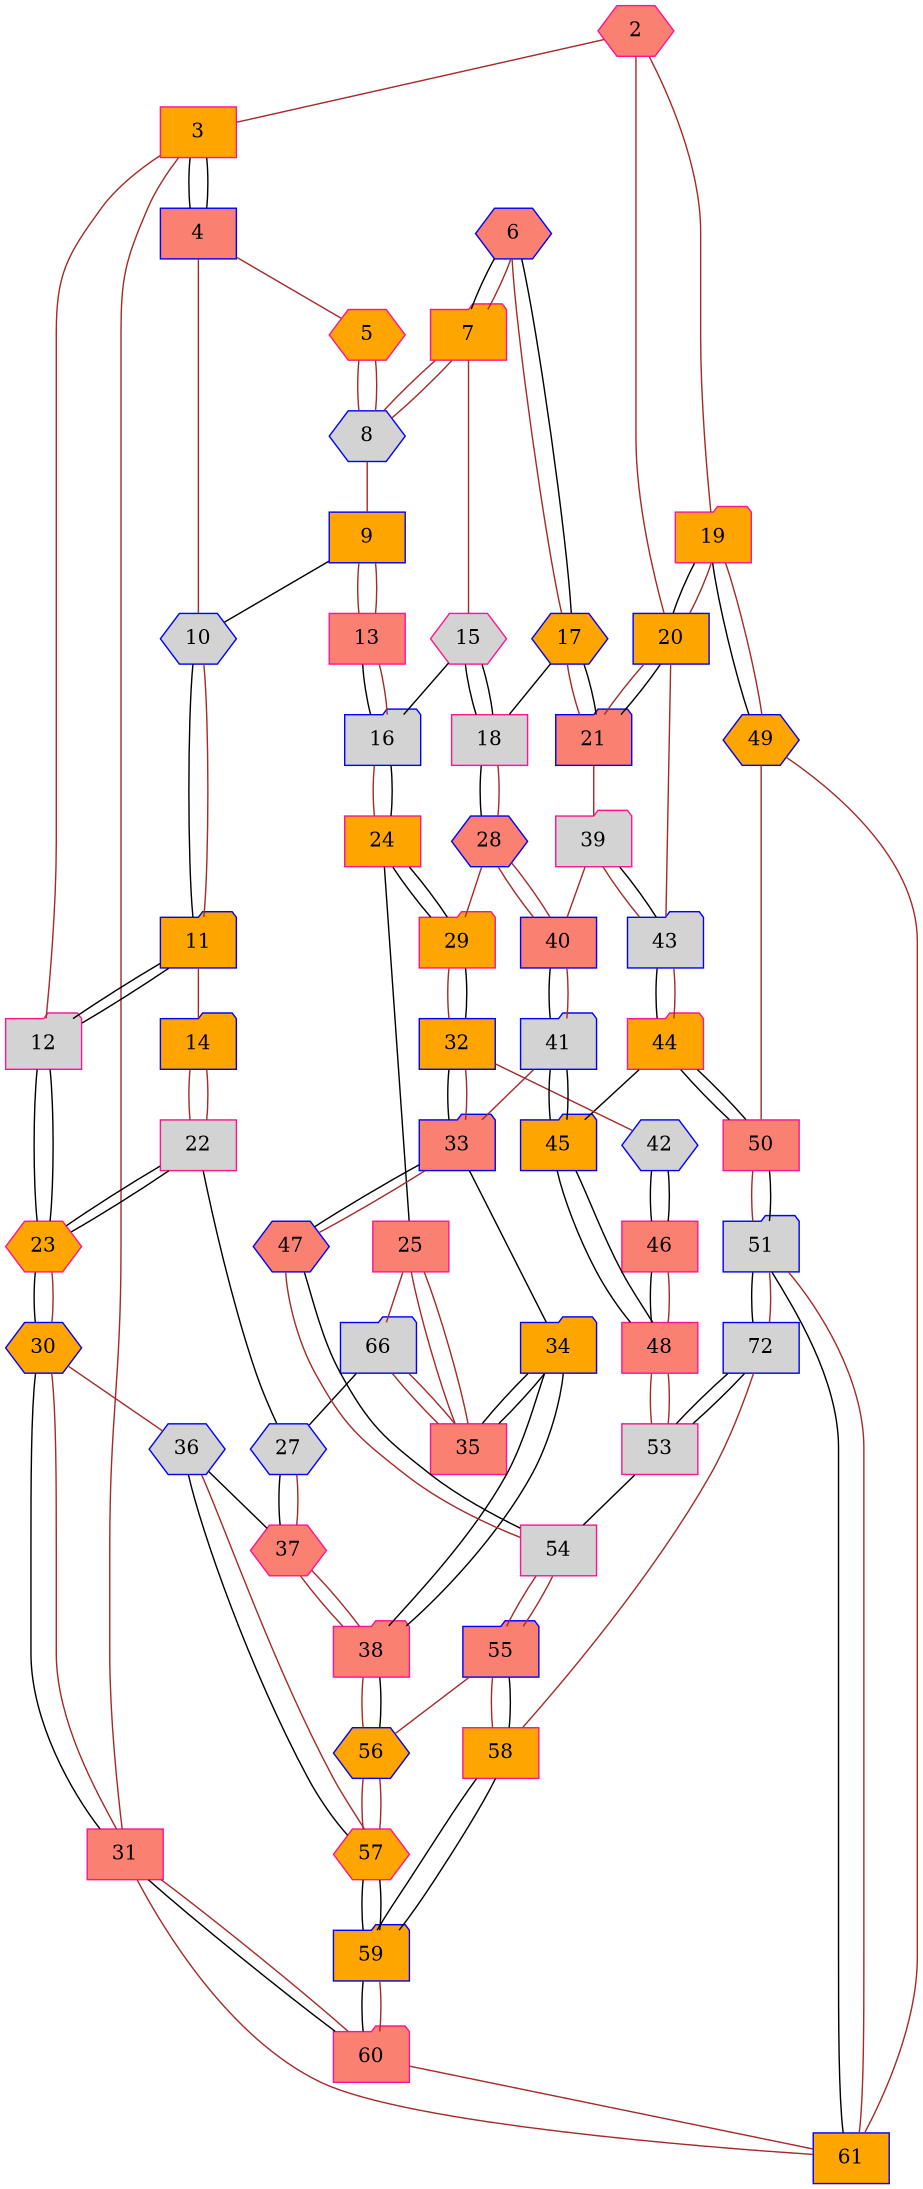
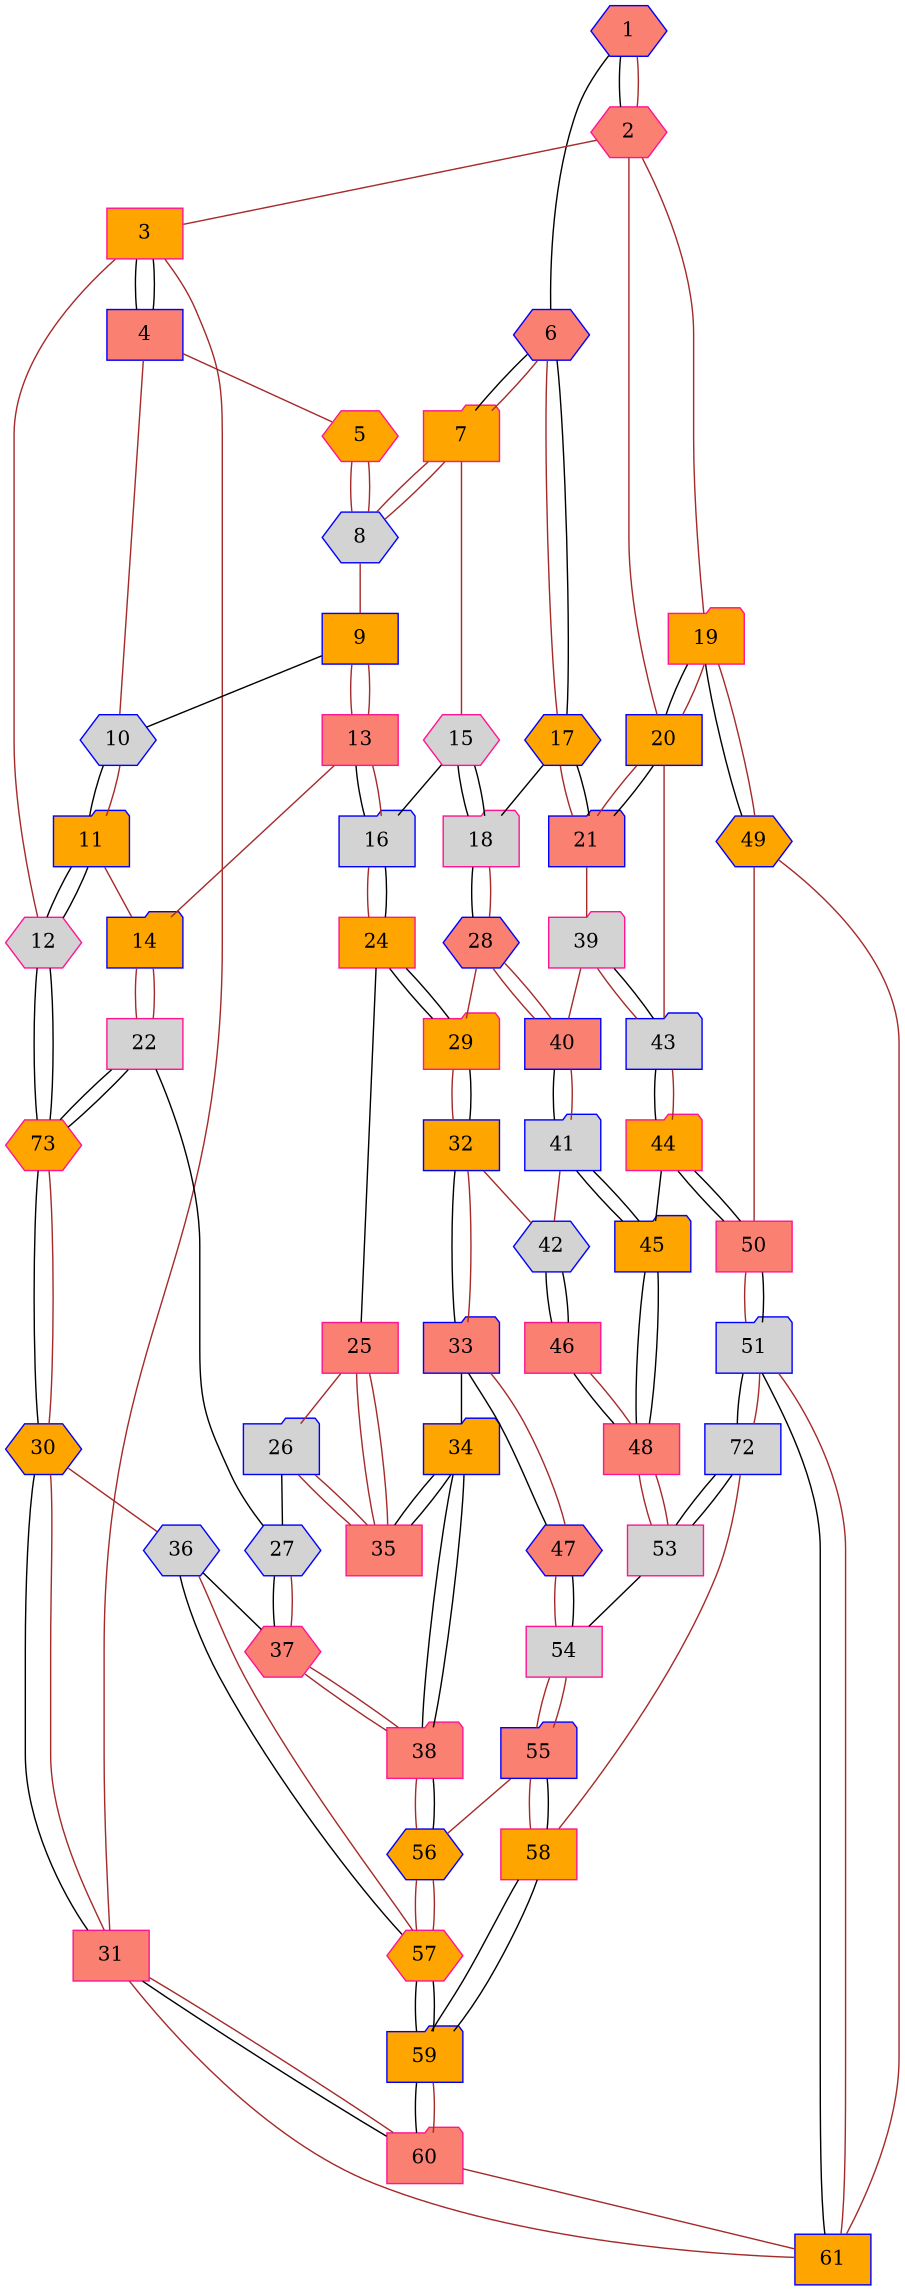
node "1": added
node "18": shape box -> folder
edge "13" -- "14": added
node "12": shape folder -> hexagon
edge "41" -- "33": now "41" -- "42"
node "23": label "23" -> "73"
node "66": label "66" -> "26"
